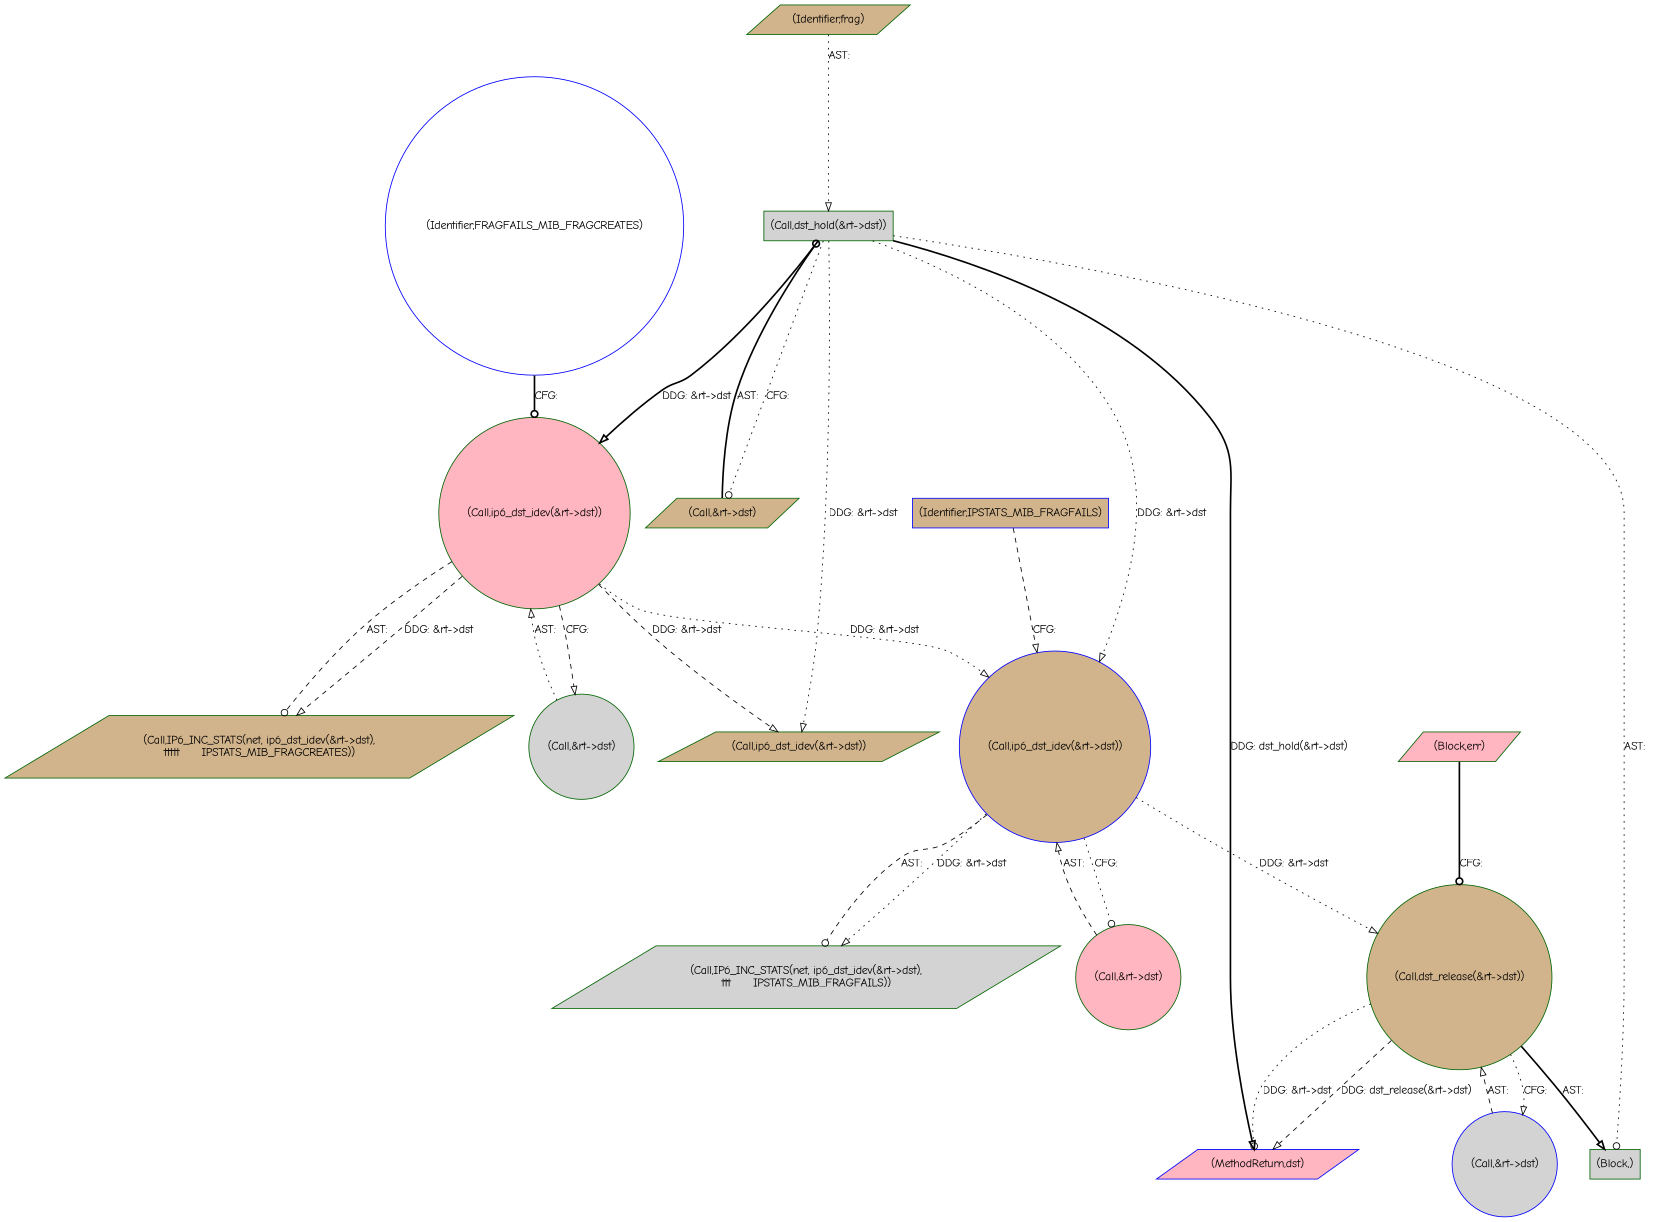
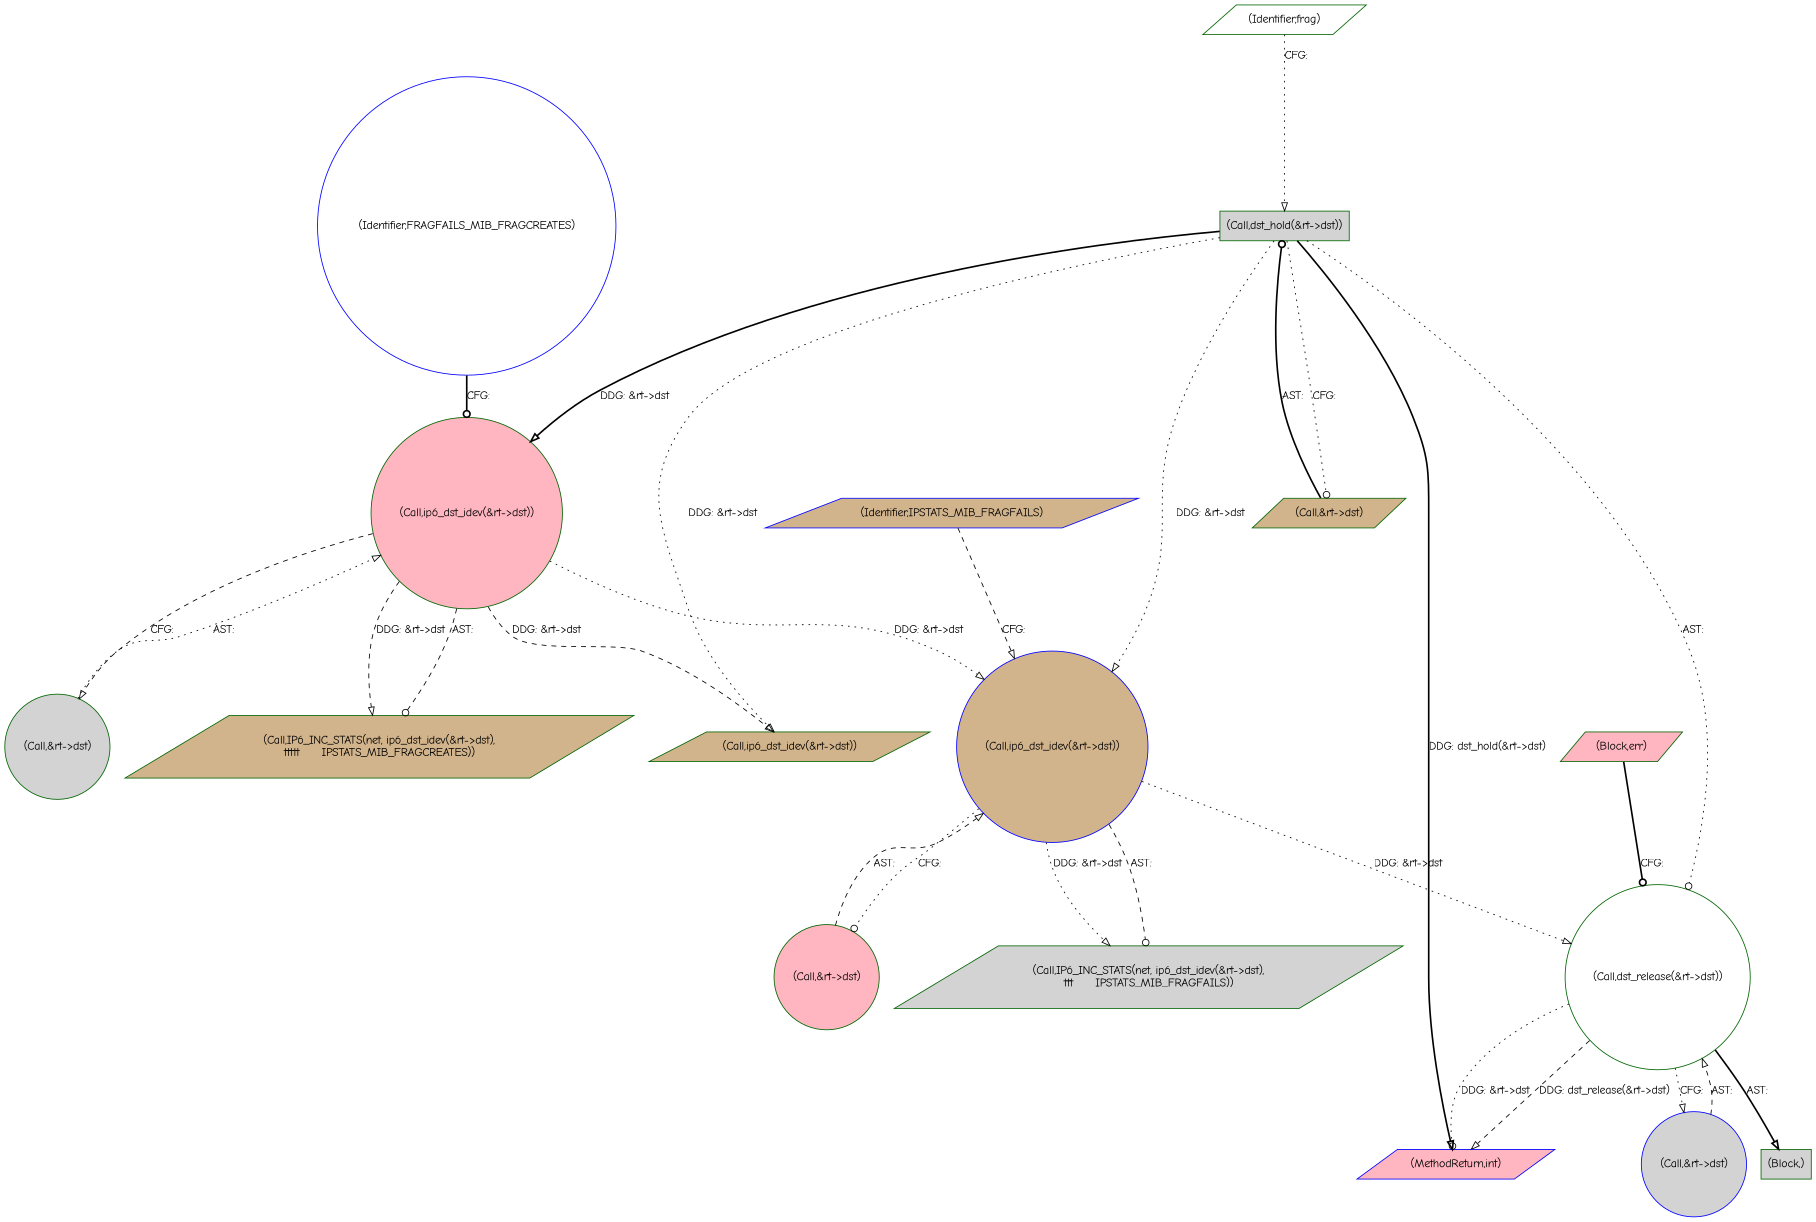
node "(Identifier,frag)": fillcolor tan -> white
edge "(Identifier,frag)" -> "(Call,dst_hold(&rt->dst))": label "AST: " -> "CFG: "
edge "(Call,dst_hold(&rt->dst))" -> "(Block,)": now "(Call,dst_hold(&rt->dst))" -> "(Call,dst_release(&rt->dst))"
node "(Identifier,IPSTATS_MIB_FRAGFAILS)": shape box -> parallelogram
node "(Call,dst_release(&rt->dst))": fillcolor tan -> white
node "(MethodReturn,dst)": label "(MethodReturn,dst)" -> "(MethodReturn,int)"
